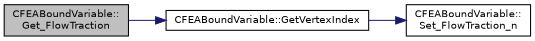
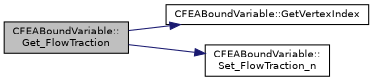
edge "CFEABoundVariable::GetVertexIndex" -> "CFEABoundVariable:: Set_FlowTraction_n": now "CFEABoundVariable:: Get_FlowTraction" -> "CFEABoundVariable:: Set_FlowTraction_n"
